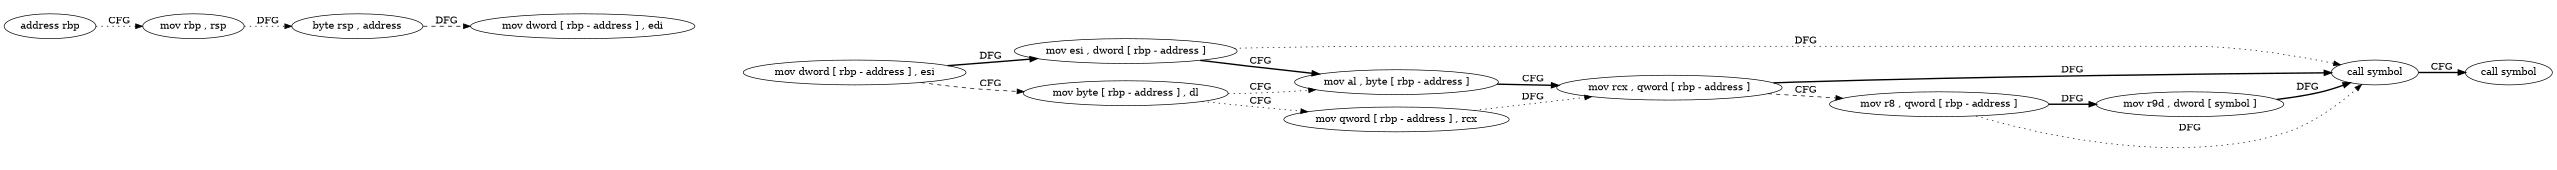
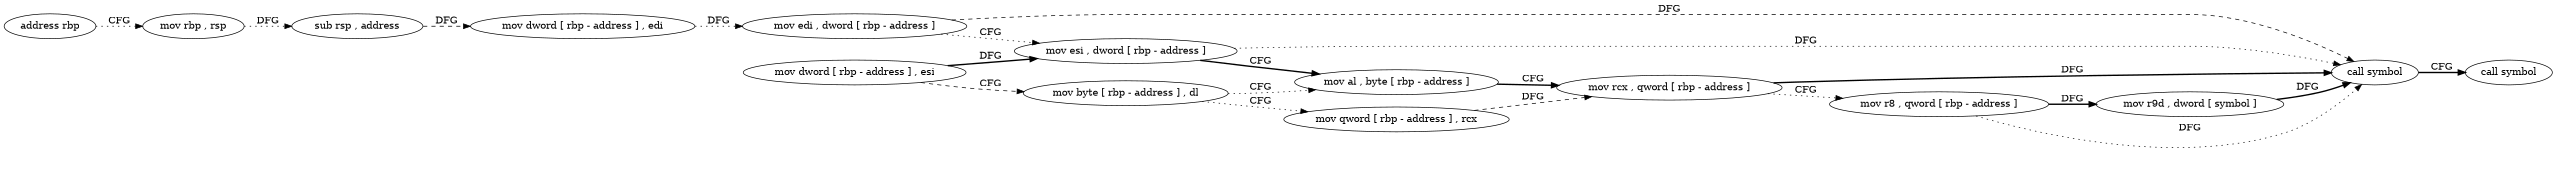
node "byte rsp , address": label "byte rsp , address" -> "sub rsp , address"
node "mov edi , dword [ rbp - address ]": added
edge "mov rcx , qword [ rbp - address ]" -> "mov r8 , qword [ rbp - address ]": style dashed -> dotted
edge "mov qword [ rbp - address ] , rcx" -> "mov rcx , qword [ rbp - address ]": style dotted -> dashed
